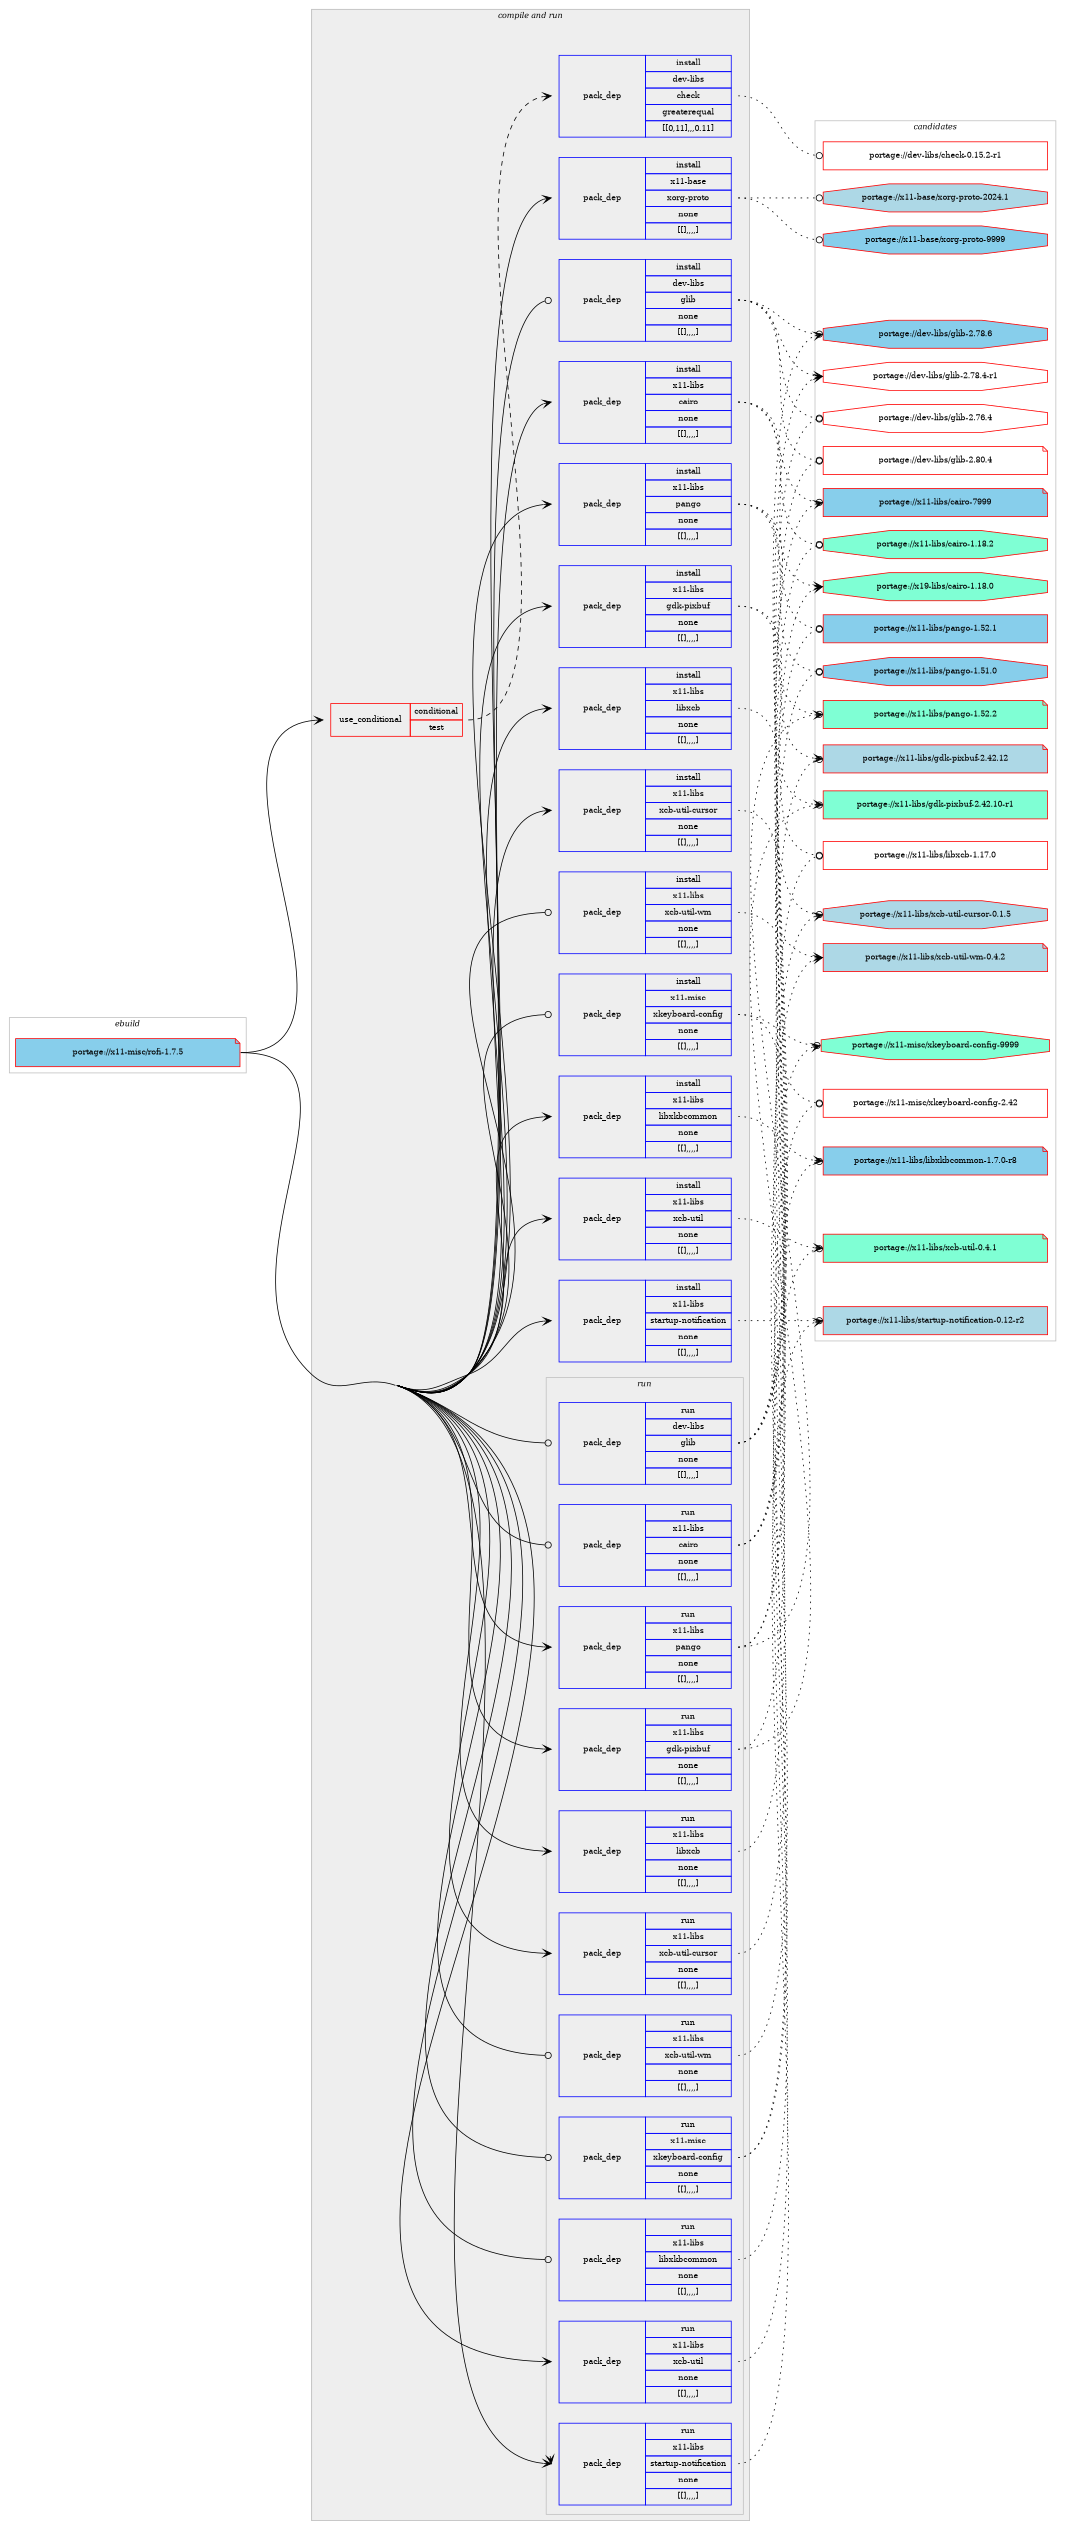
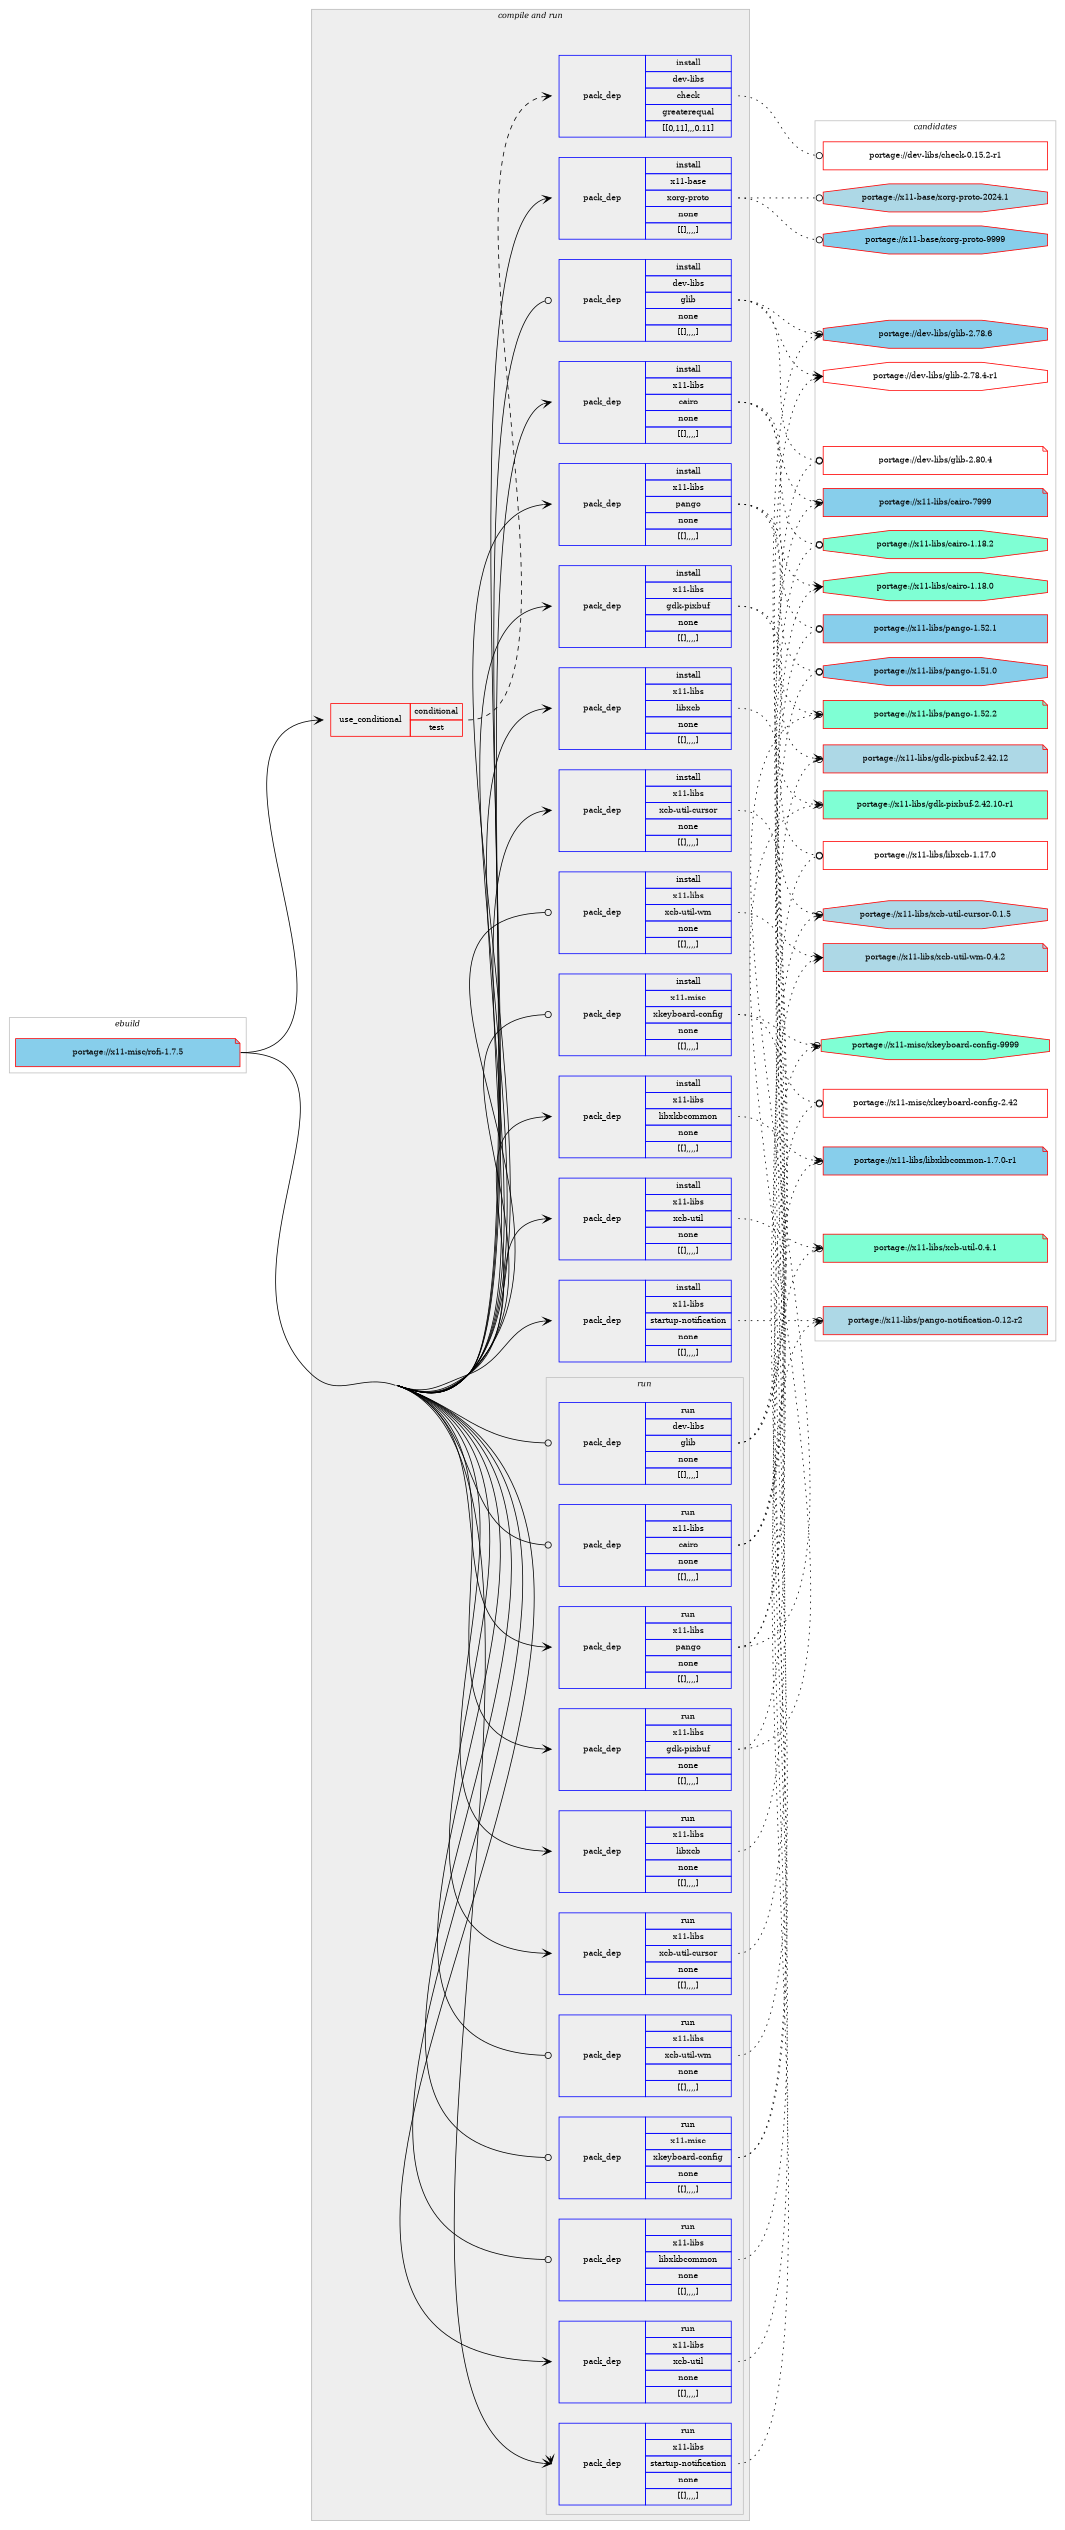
node "portage://dev-libs/glib-2.76.4": removed
node "portage://x19-libs/cairo-1.18.0": label "portage://x19-libs/cairo-1.18.0" -> "portage://x11-libs/cairo-1.18.0"
node "portage://x11-libs/libxkbcommon-1.7.0-r8": label "portage://x11-libs/libxkbcommon-1.7.0-r8" -> "portage://x11-libs/libxkbcommon-1.7.0-r1"
node "portage://x11-libs/startup-notification-0.12-r2": label "portage://x11-libs/startup-notification-0.12-r2" -> "portage://x11-libs/pango-notification-0.12-r2"
